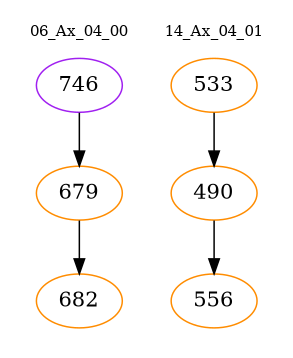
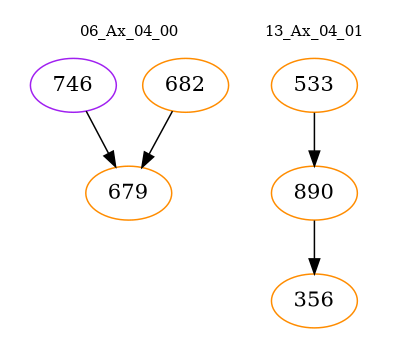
cluster "14_Ax_04_01": label "14_Ax_04_01" -> "13_Ax_04_01"
node "490": label "490" -> "890"
edge "679" -> "682": reversed
node "556": label "556" -> "356"
